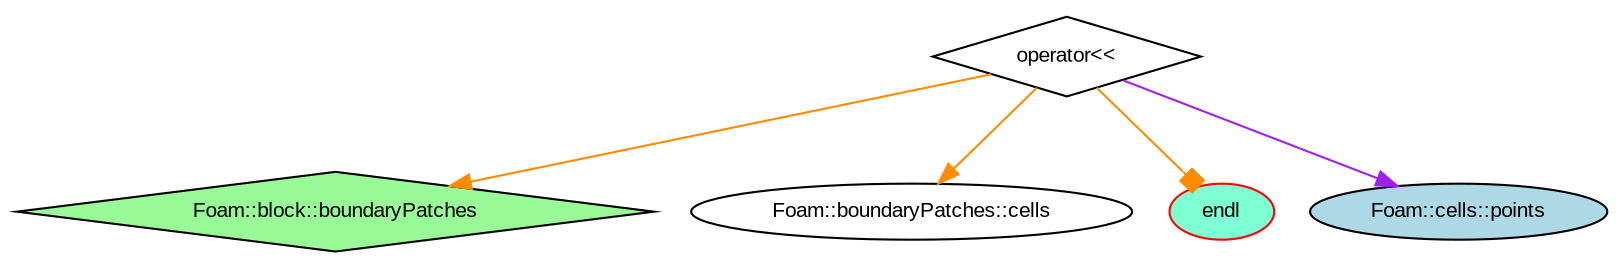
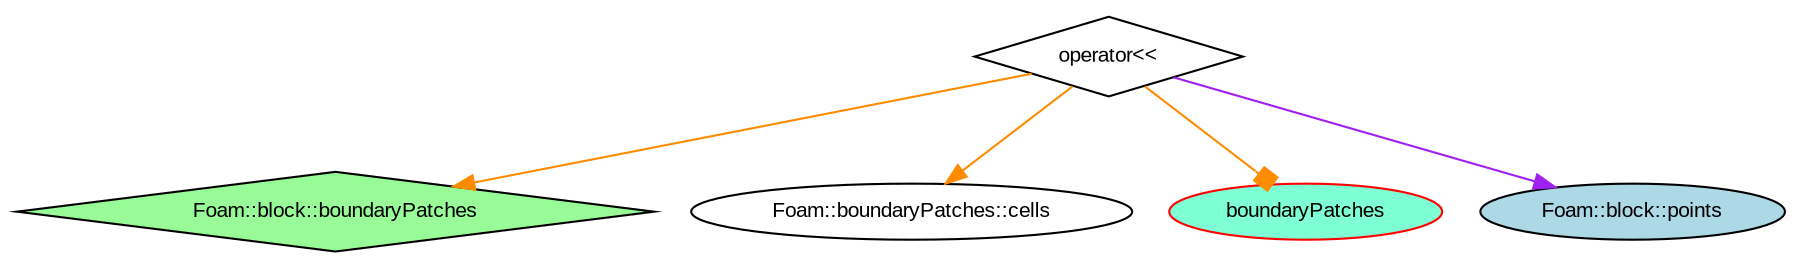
node "endl": label "endl" -> "boundaryPatches"
node "Foam::cells::points": label "Foam::cells::points" -> "Foam::block::points"
